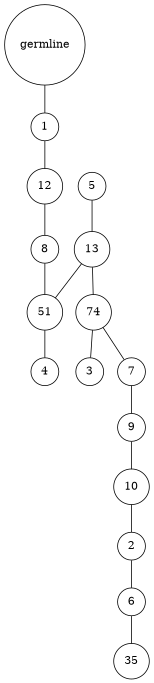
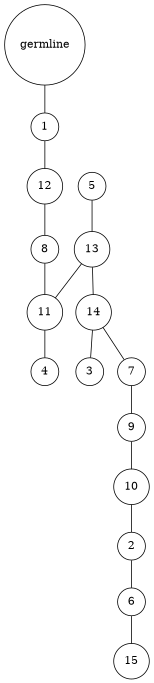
node "51": label "51" -> "11"
node "74": label "74" -> "14"
node "35": label "35" -> "15"
